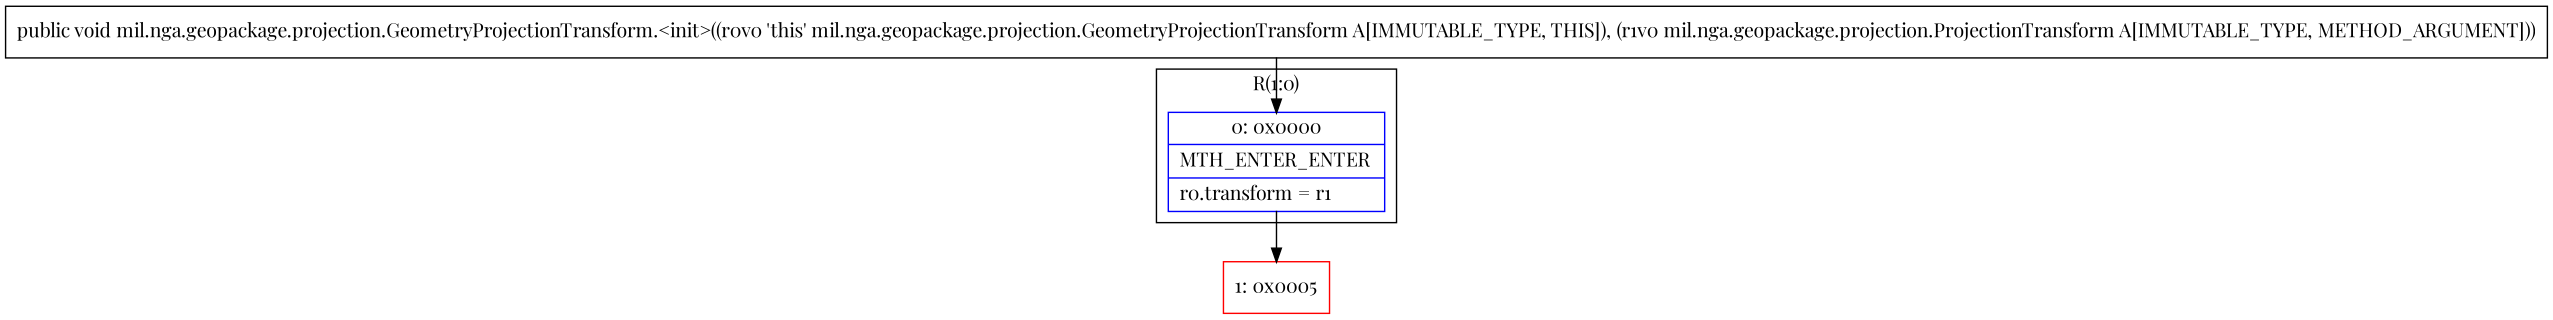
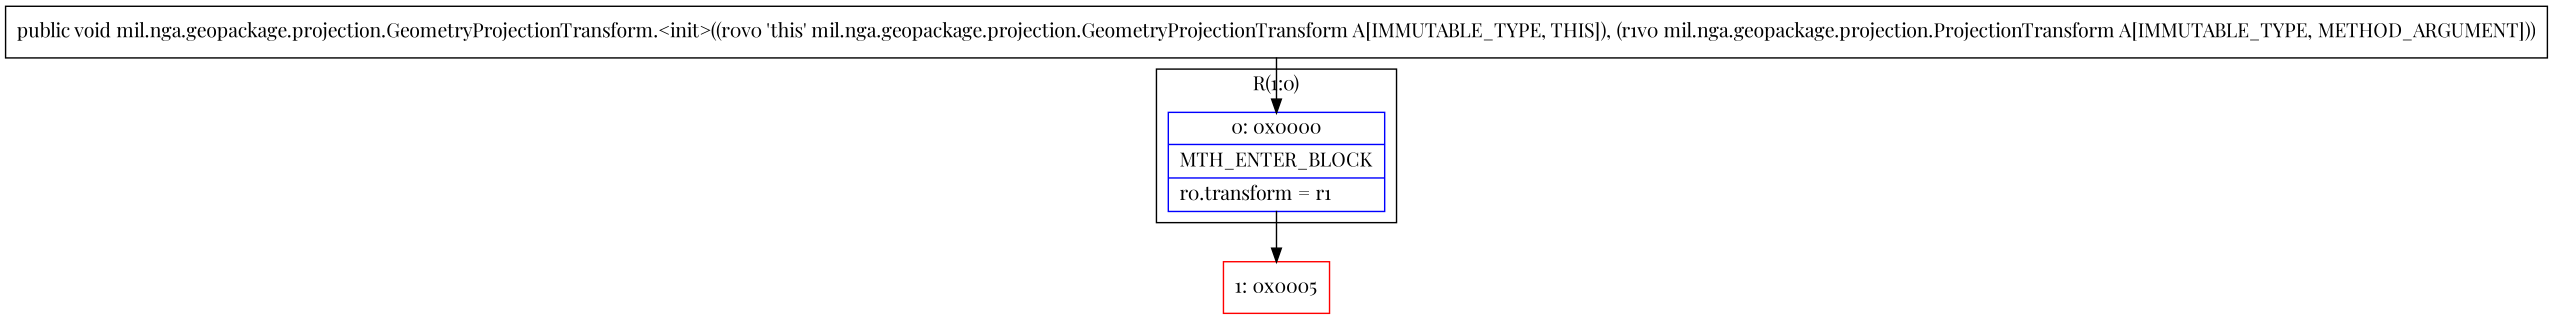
node "0: 0x0000": text "MTH_ENTER_ENTER" -> "MTH_ENTER_BLOCK"
